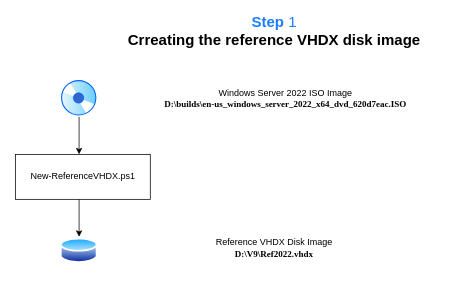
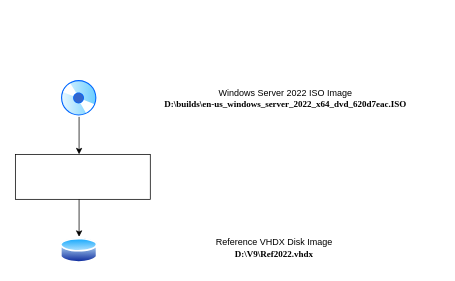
node "Step 1 Crreating the reference VHDX disk image": removed
node "New-ReferenceVHDX.ps1": removed
